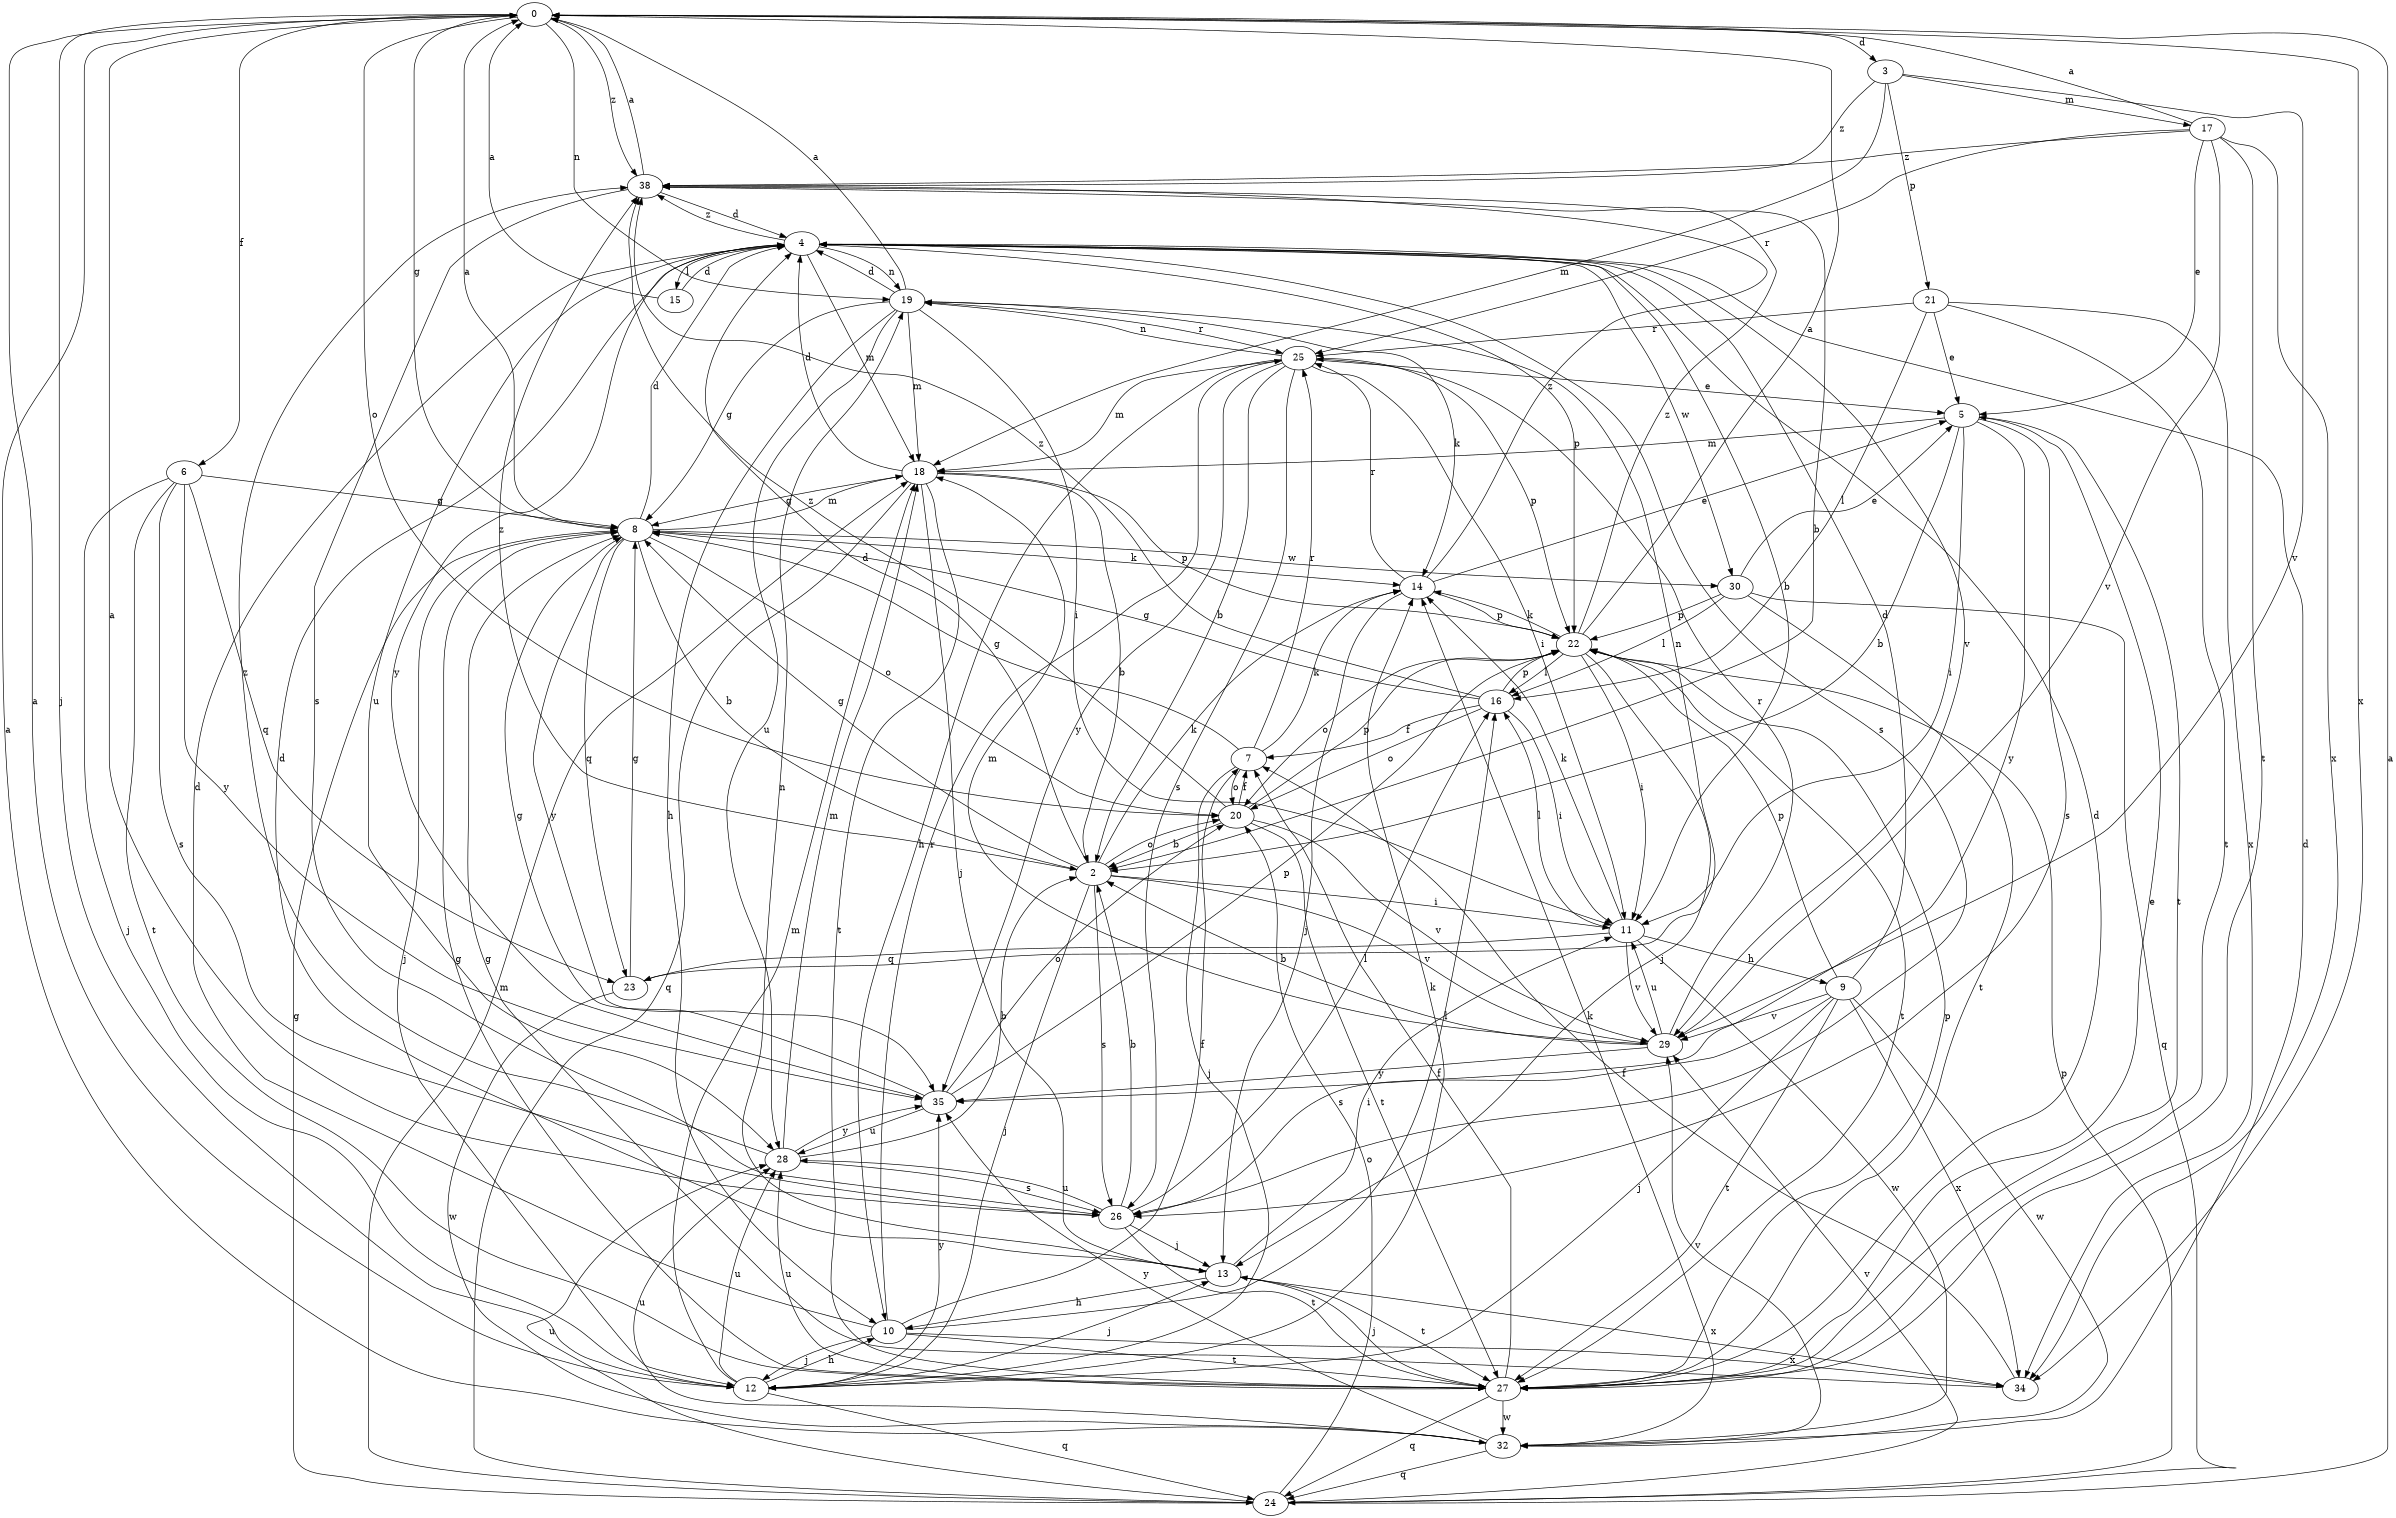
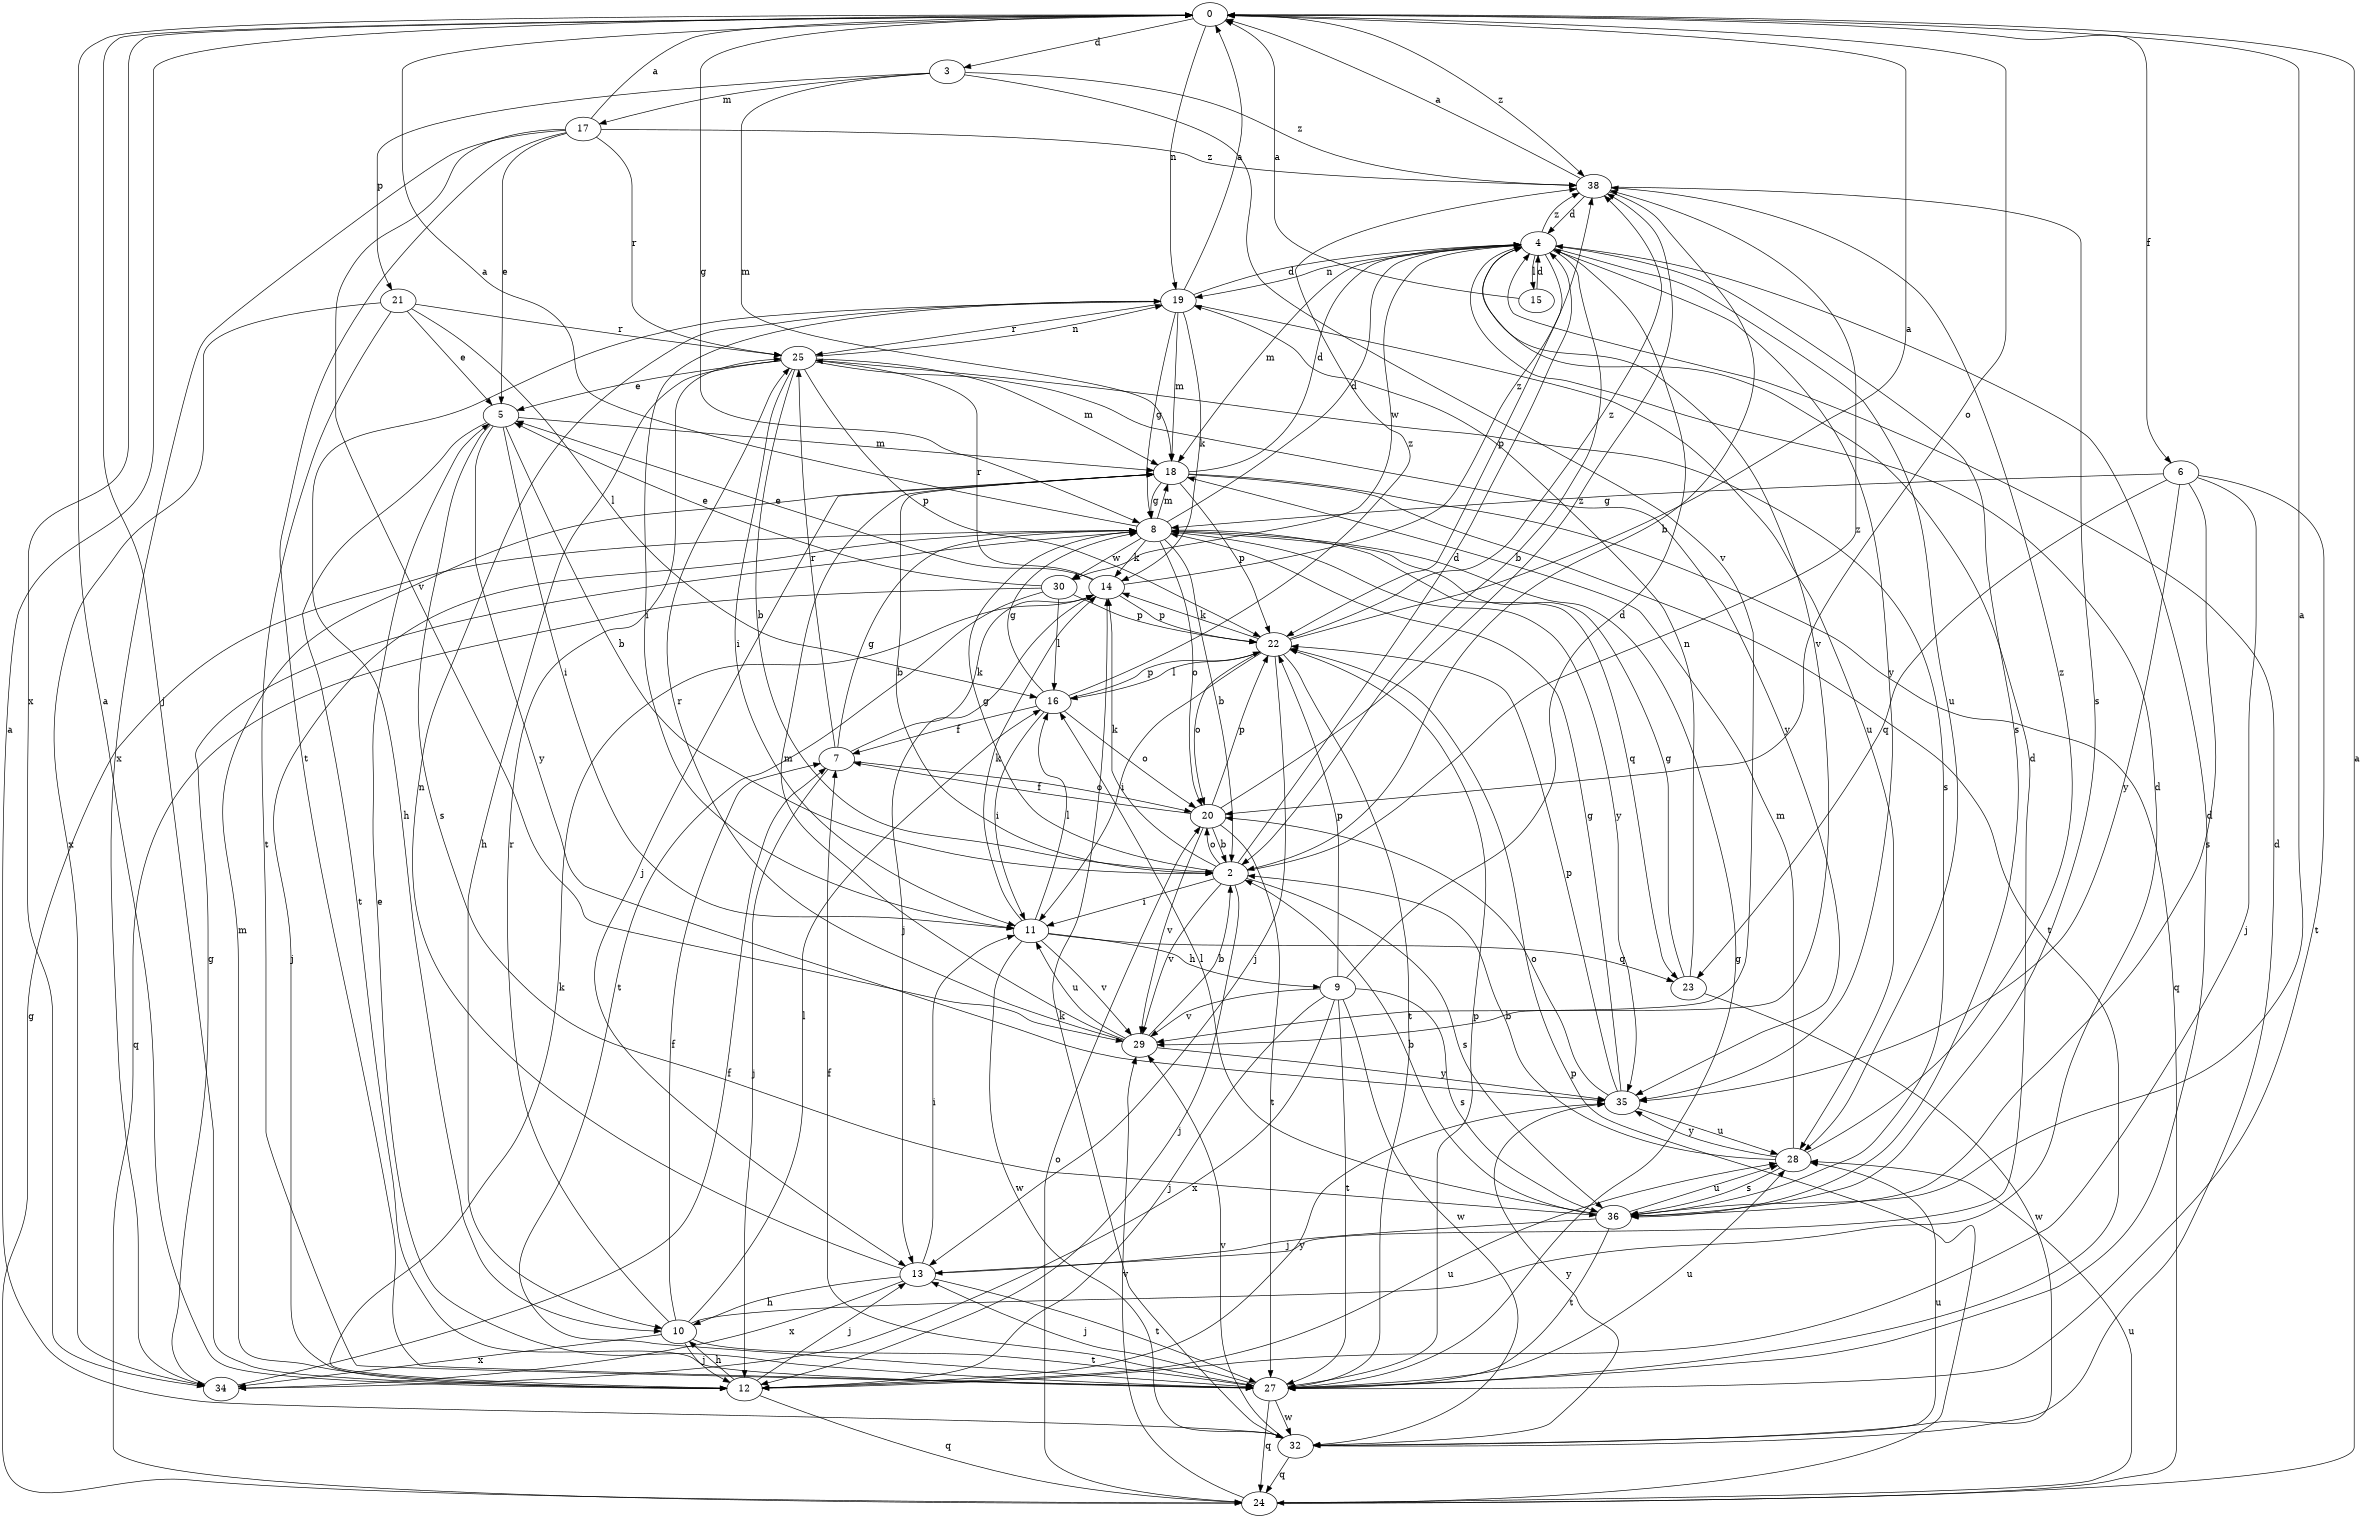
edge "4" -> "11": now "4" -> "2"
node "26": label "26" -> "36"
edge "24" -> "18": removed, label "m"
